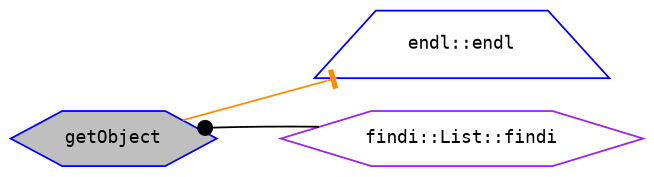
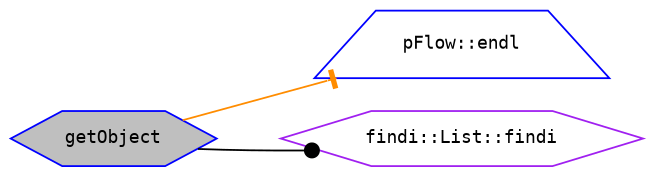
node "endl::endl": label "endl::endl" -> "pFlow::endl"
edge "findi::List::findi" -> "getObject": reversed
